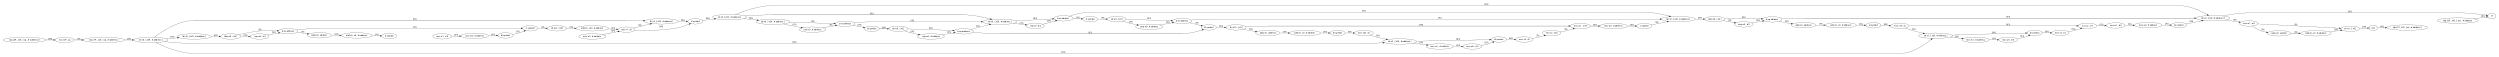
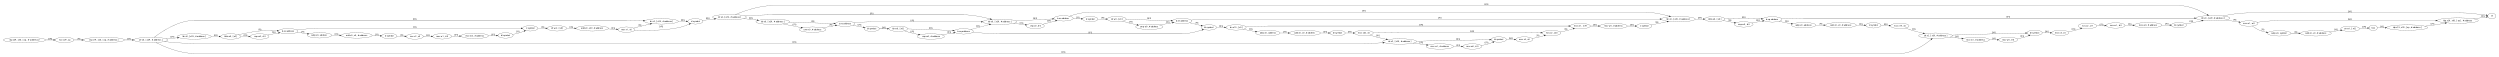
edge "ldp x19 , x20 , [ sp , # address ]" -> "ldp x29 , x30 , [ sp ] , # address": added, label "CFG"
edge "mov x19 , x0" -> "mov x2 , x19": removed, label "DFG"
edge "mov w1 , w0" -> "str w1 , [ x0 ]": now "mov w1 , w0" -> "ldp x29 , x30 , [ sp ] , # address"
edge "mov x20 , x0" -> "mov x2 , x20": added, label "DFG"
node "mov x2 , x0": added
node "mov w2 , # address": removed
